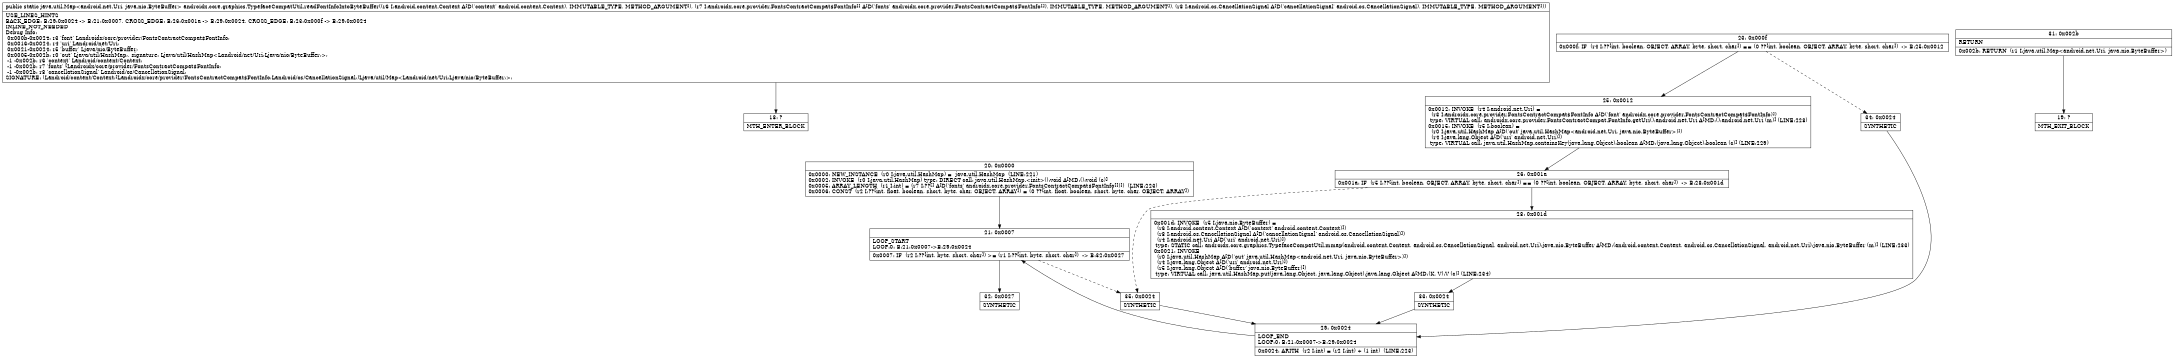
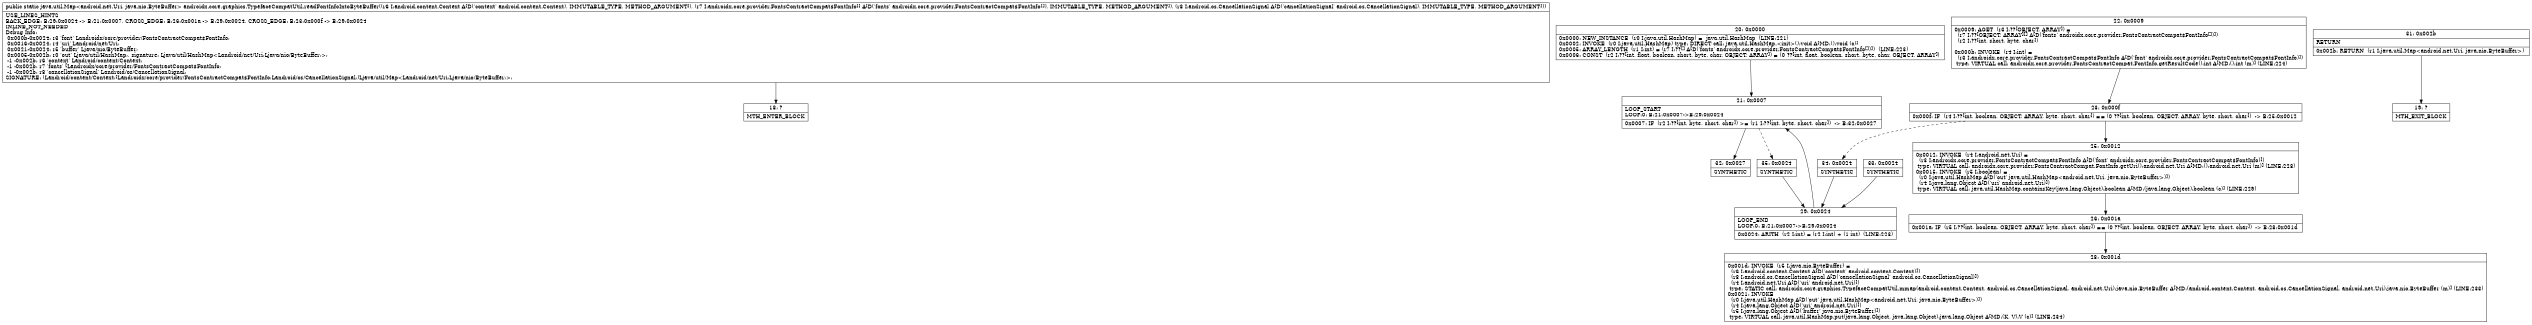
node "22: 0x0009": added
edge "26: 0x001a" -> "35: 0x0024": removed
edge "28: 0x001d" -> "33: 0x0024": removed
